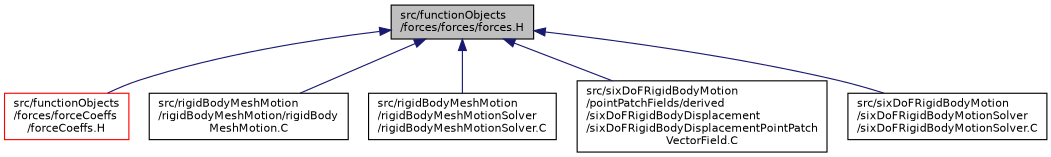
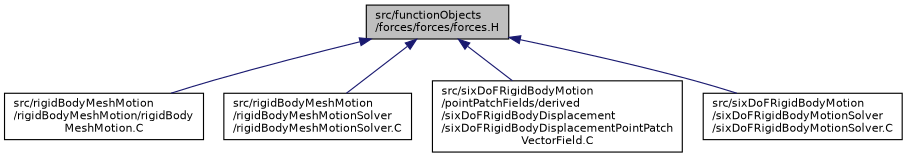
node "src/functionObjects /forces/forceCoeffs /forceCoeffs.H": removed
